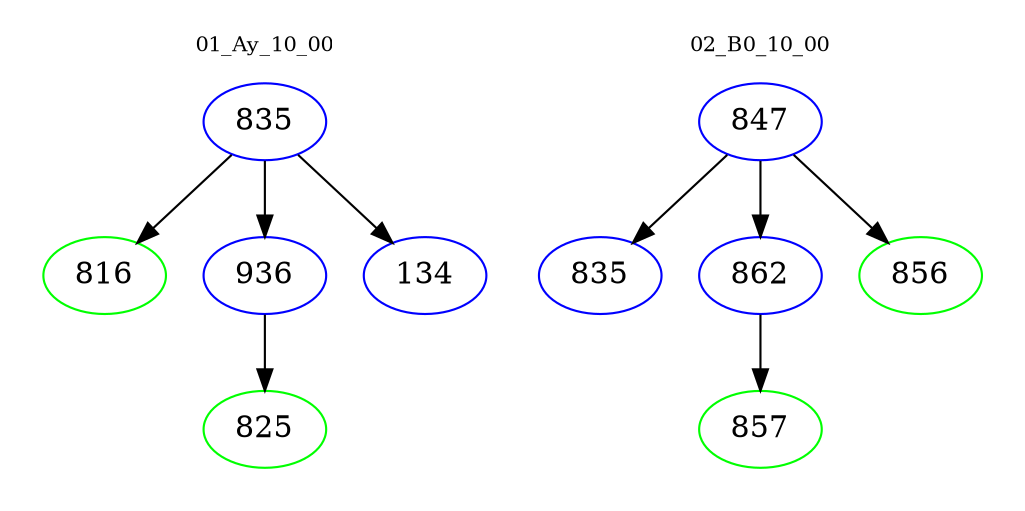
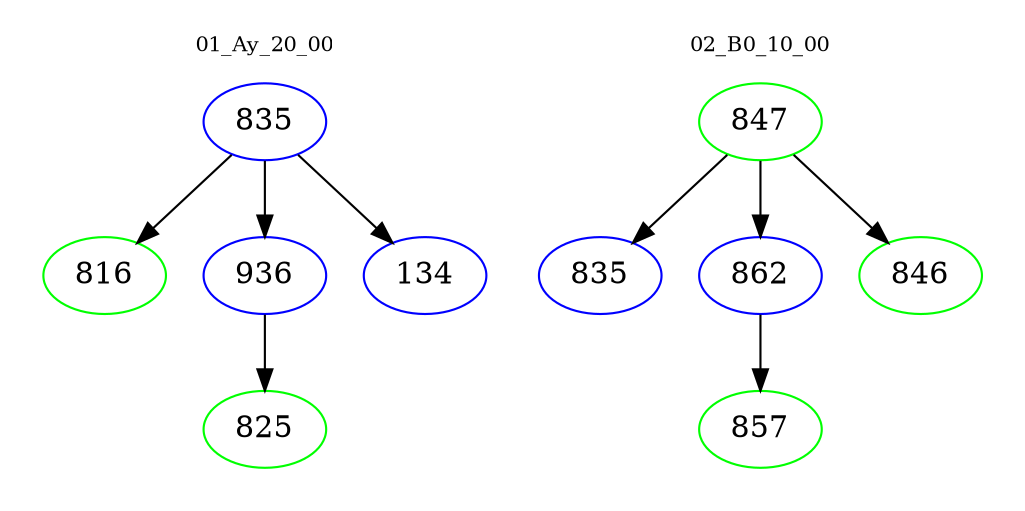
cluster "01_Ay_10_00": label "01_Ay_10_00" -> "01_Ay_20_00"
node "847": color blue -> green
node "856": label "856" -> "846"
